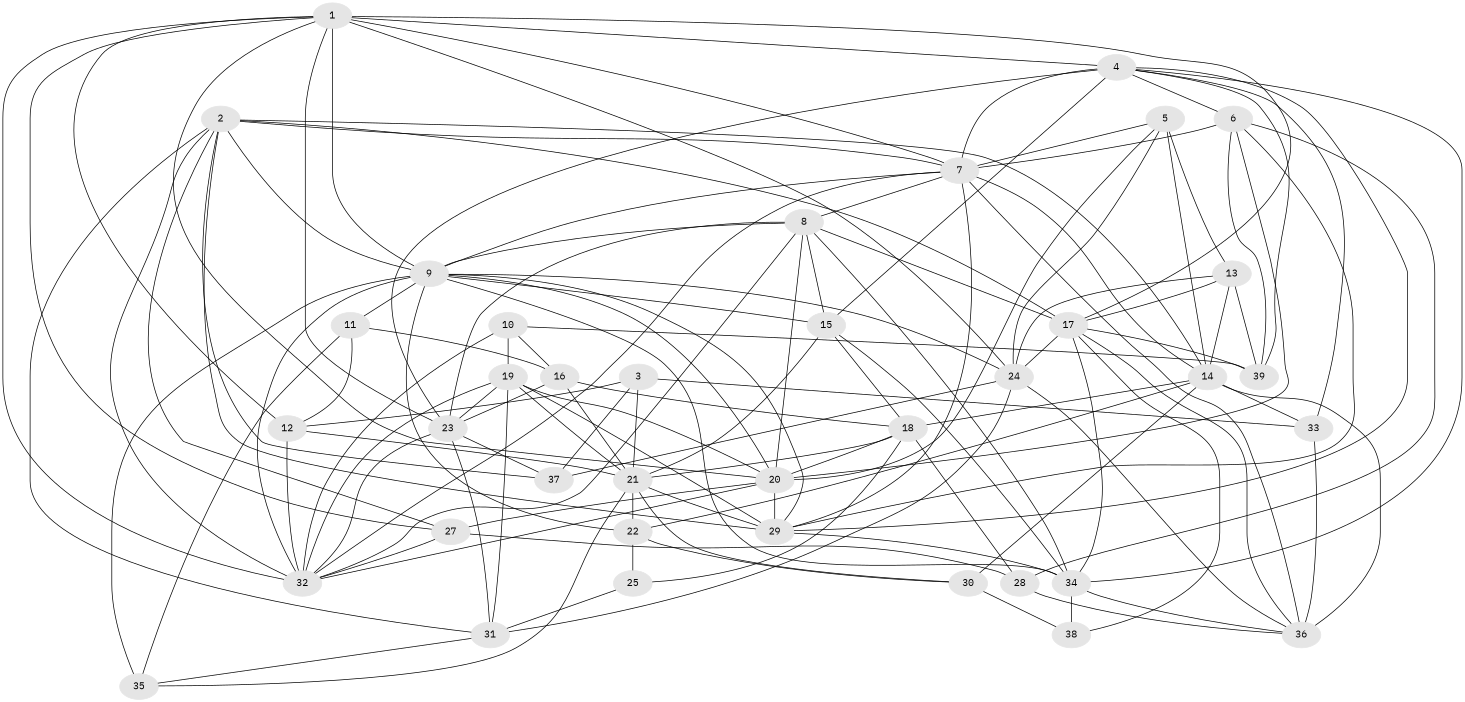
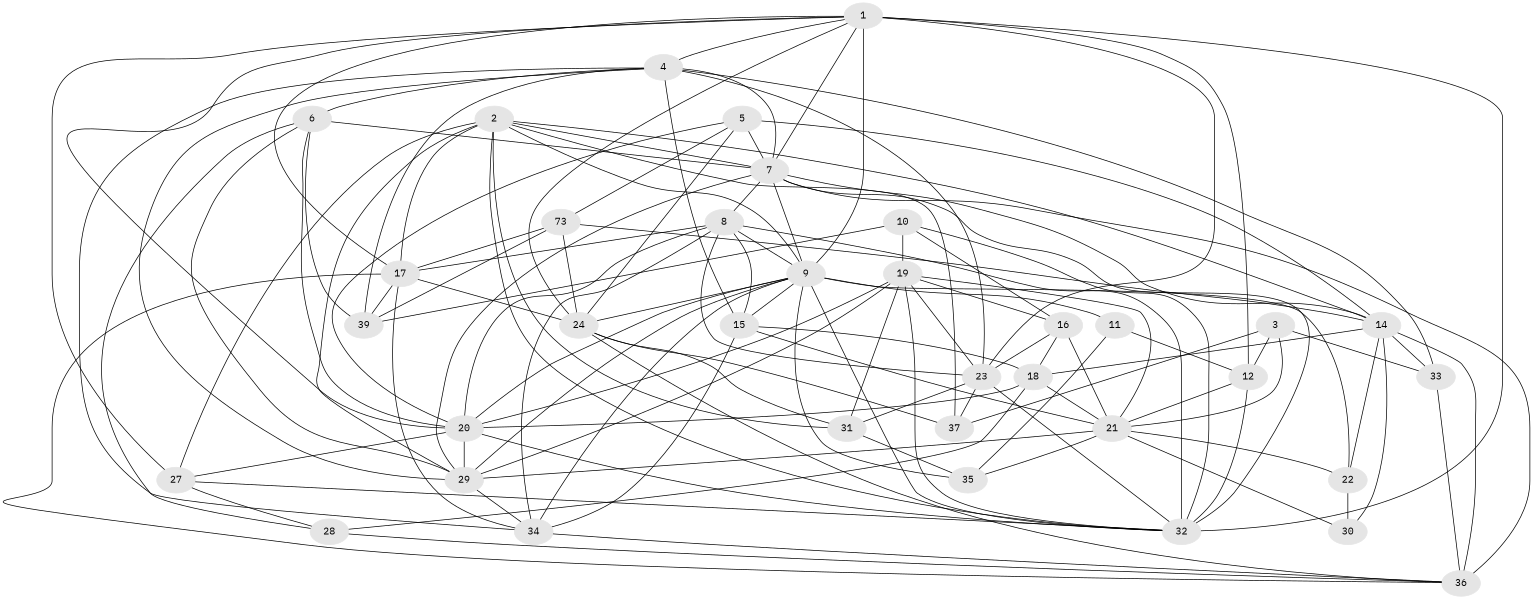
node "13": label "13" -> "73"
edge "11" -- "16": now "19" -- "16"
node "25": removed
node "38": removed
